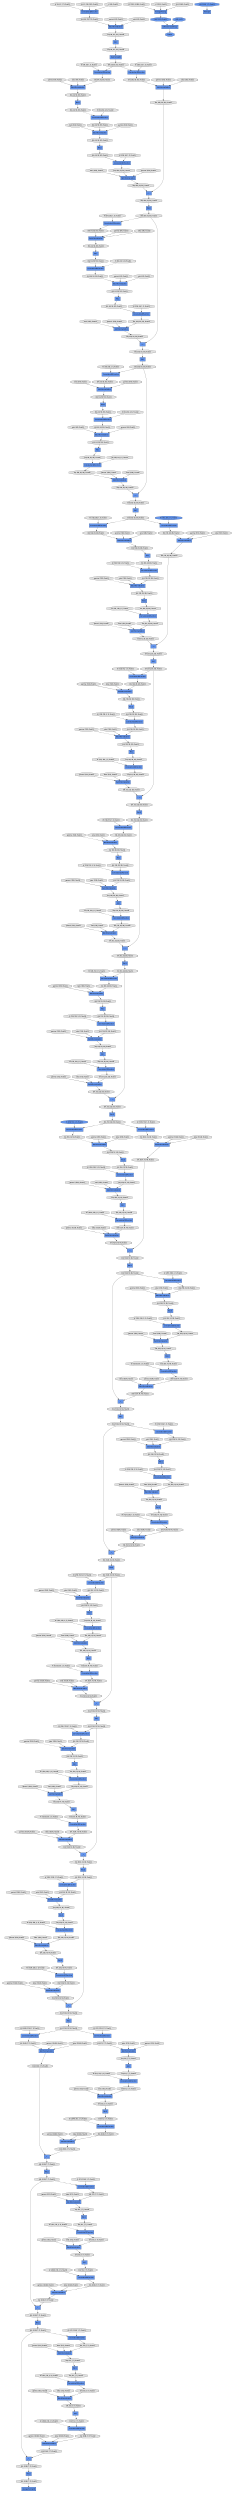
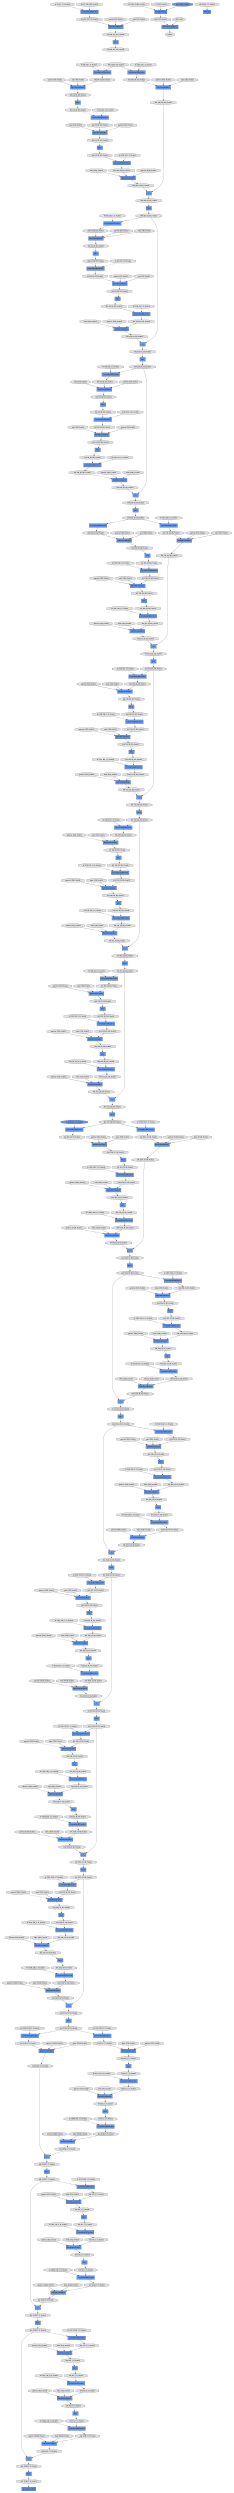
node "b: (64), float32": removed
node "(64, 2048), float32": fillcolor #e0e0e0 -> #6495ed
node "(64, 2048, 1, 1), float32": fillcolor #6495ed -> #e0e0e0
node "(64, 1000), float32": fillcolor #6495ed -> #e0e0e0
node "(64), int32": fillcolor #6495ed -> #e0e0e0
node "float32": fillcolor #6495ed -> #e0e0e0
node "MaxPoolingND": removed
node "W: (128, 256, 1, 1), float32": removed
node "W: (512, 256, 1, 1), float32": fillcolor #6495ed -> #e0e0e0
